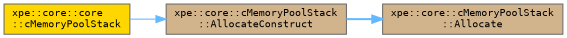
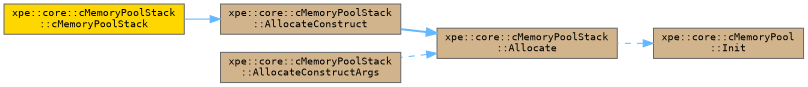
node "xpe::core::core ::cMemoryPoolStack": label "xpe::core::core ::cMemoryPoolStack" -> "xpe::core::cMemoryPoolStack ::cMemoryPoolStack"
node "xpe::core::cMemoryPool ::Init": added
node "xpe::core::cMemoryPoolStack ::AllocateConstructArgs": added
